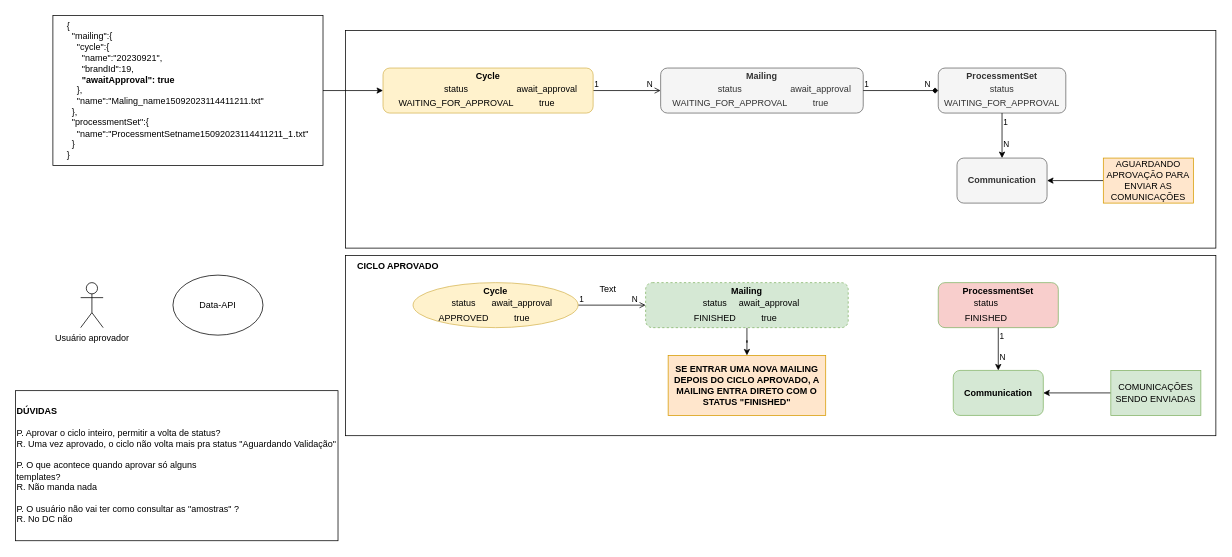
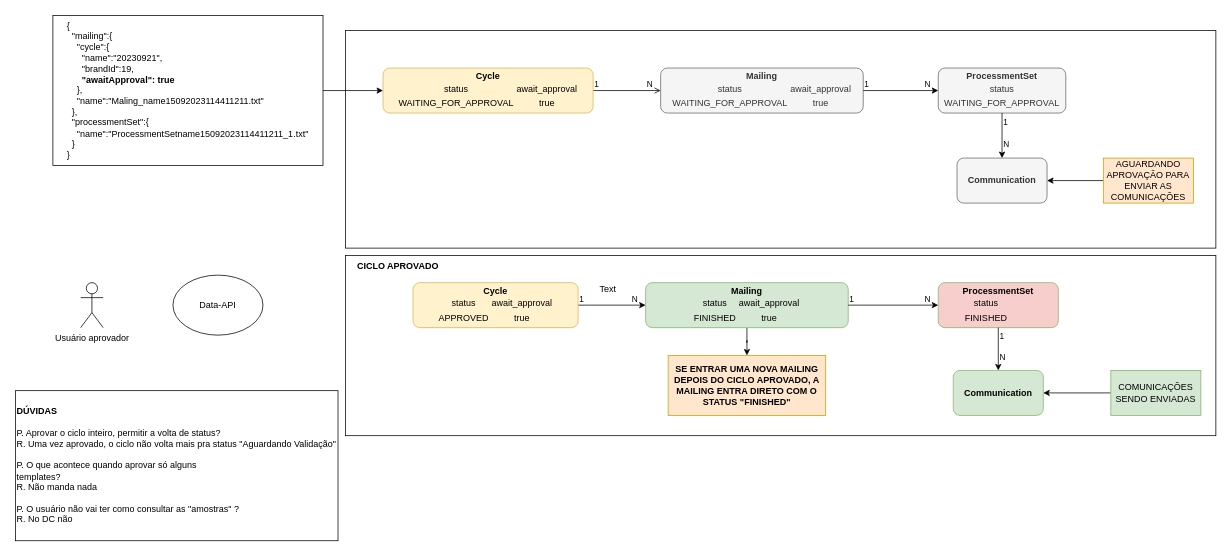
edge "Mailing status await_approval WAITING_FOR_APPROVAL true" -> "ProcessmentSet status WAITING_FOR_APPROVAL": arrowhead diamond -> classic
node "Cyclestatus await_approval APPROVED true": shape ellipse -> rounded rectangle
edge "Cyclestatus await_approval APPROVED true" -> "Mailing status await_approval FINISHED true": arrowhead open -> classic
node "Mailing status await_approval FINISHED true": style dashed -> solid
edge "Mailing status await_approval FINISHED true" -> "ProcessmentSet status FINISHED": added, labels "1", "N"
